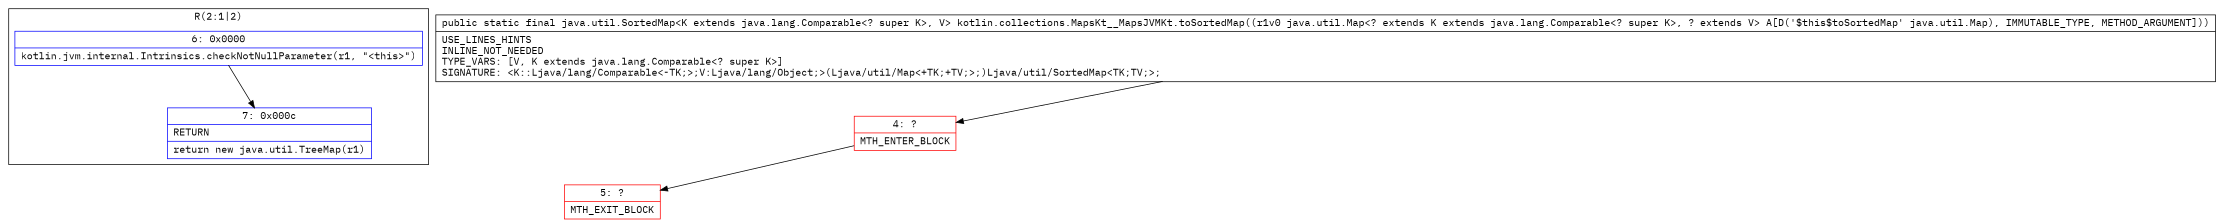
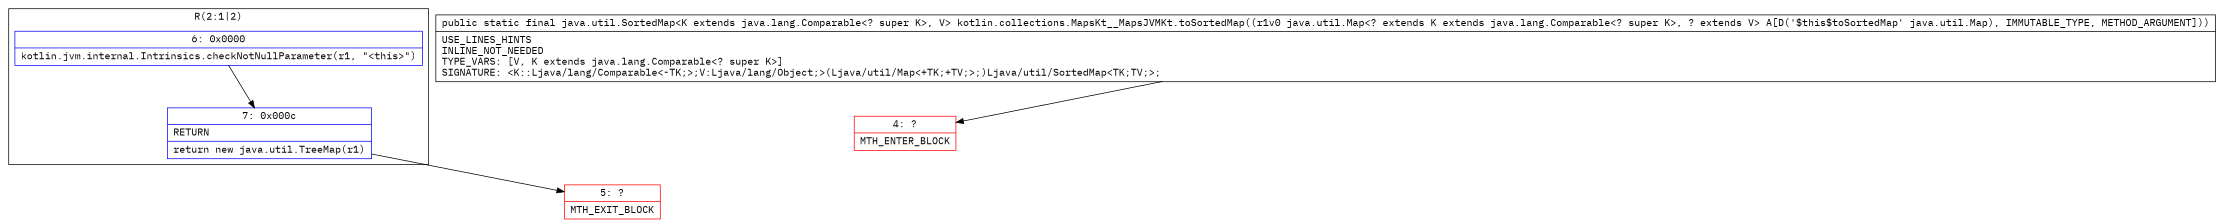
edge "4: ?" -> "5: ?": now "7: 0x000c" -> "5: ?"
